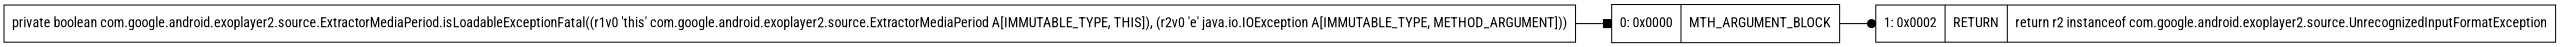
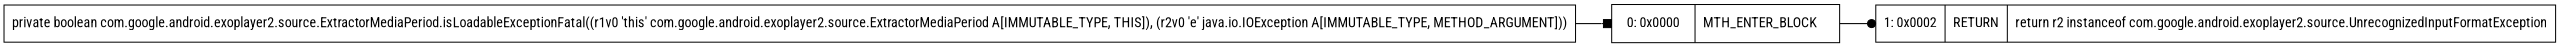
node "0: 0x0000": text "MTH_ARGUMENT_BLOCK" -> "MTH_ENTER_BLOCK"
